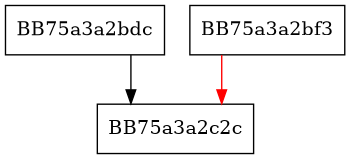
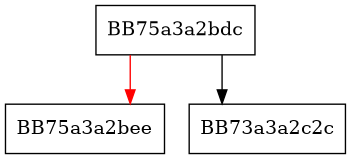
node "BB75a3a2bf3": removed
node "BB75a3a2bee": added
node "BB75a3a2c2c": label "BB75a3a2c2c" -> "BB73a3a2c2c"
